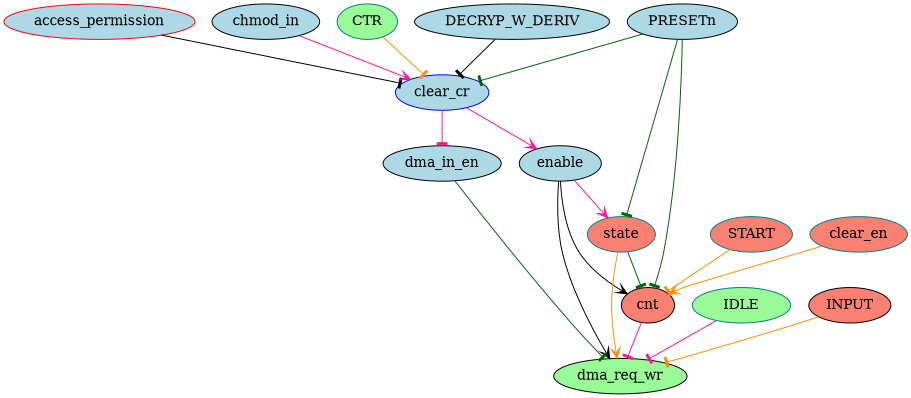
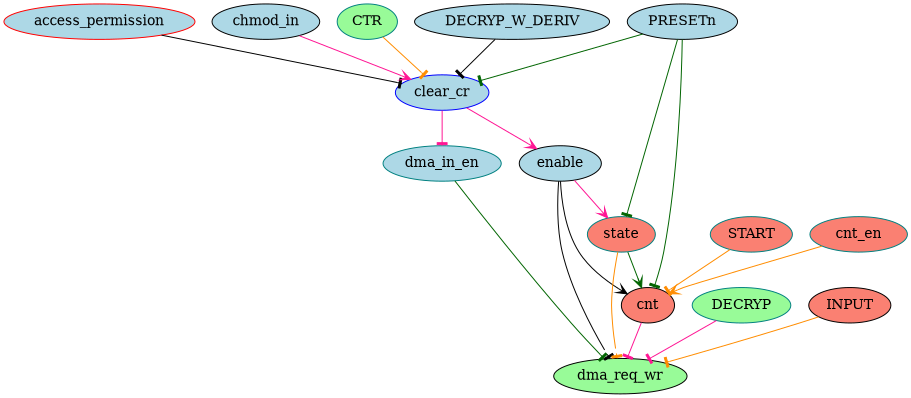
node "dma_in_en": color black -> teal
node "clear_en": label "clear_en" -> "cnt_en"
edge "state" -> "cnt": arrowhead tee -> vee
edge "enable" -> "dma_req_wr": arrowhead vee -> tee
edge "state" -> "dma_req_wr": arrowhead vee -> tee
node "IDLE": label "IDLE" -> "DECRYP"
